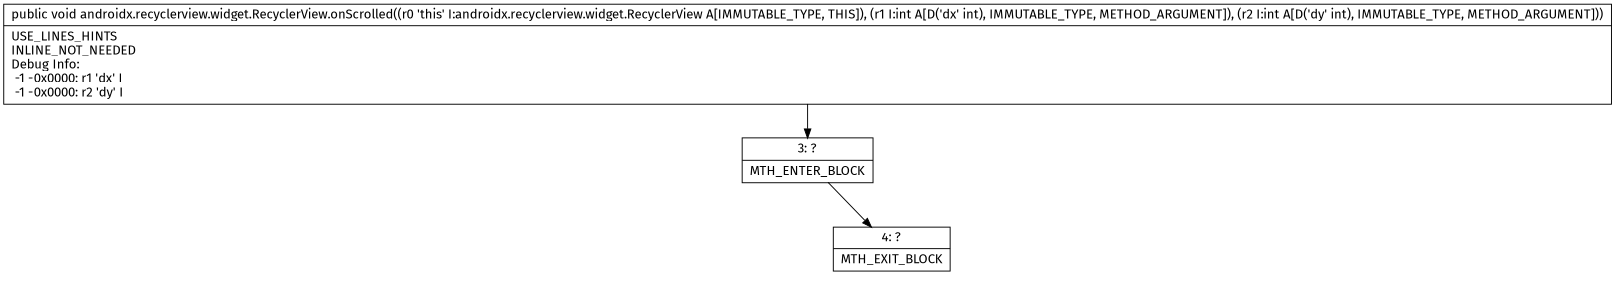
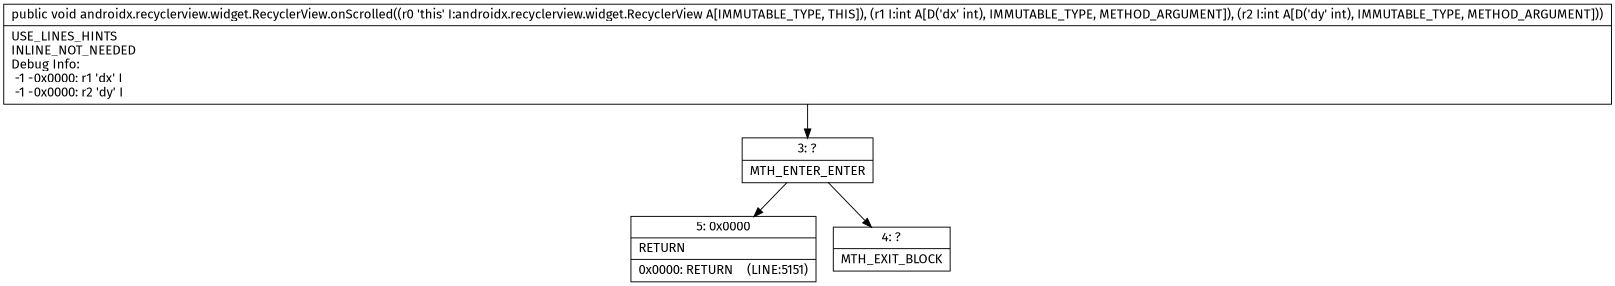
node "3: ?": text "MTH_ENTER_BLOCK" -> "MTH_ENTER_ENTER"
node "5: 0x0000": added
